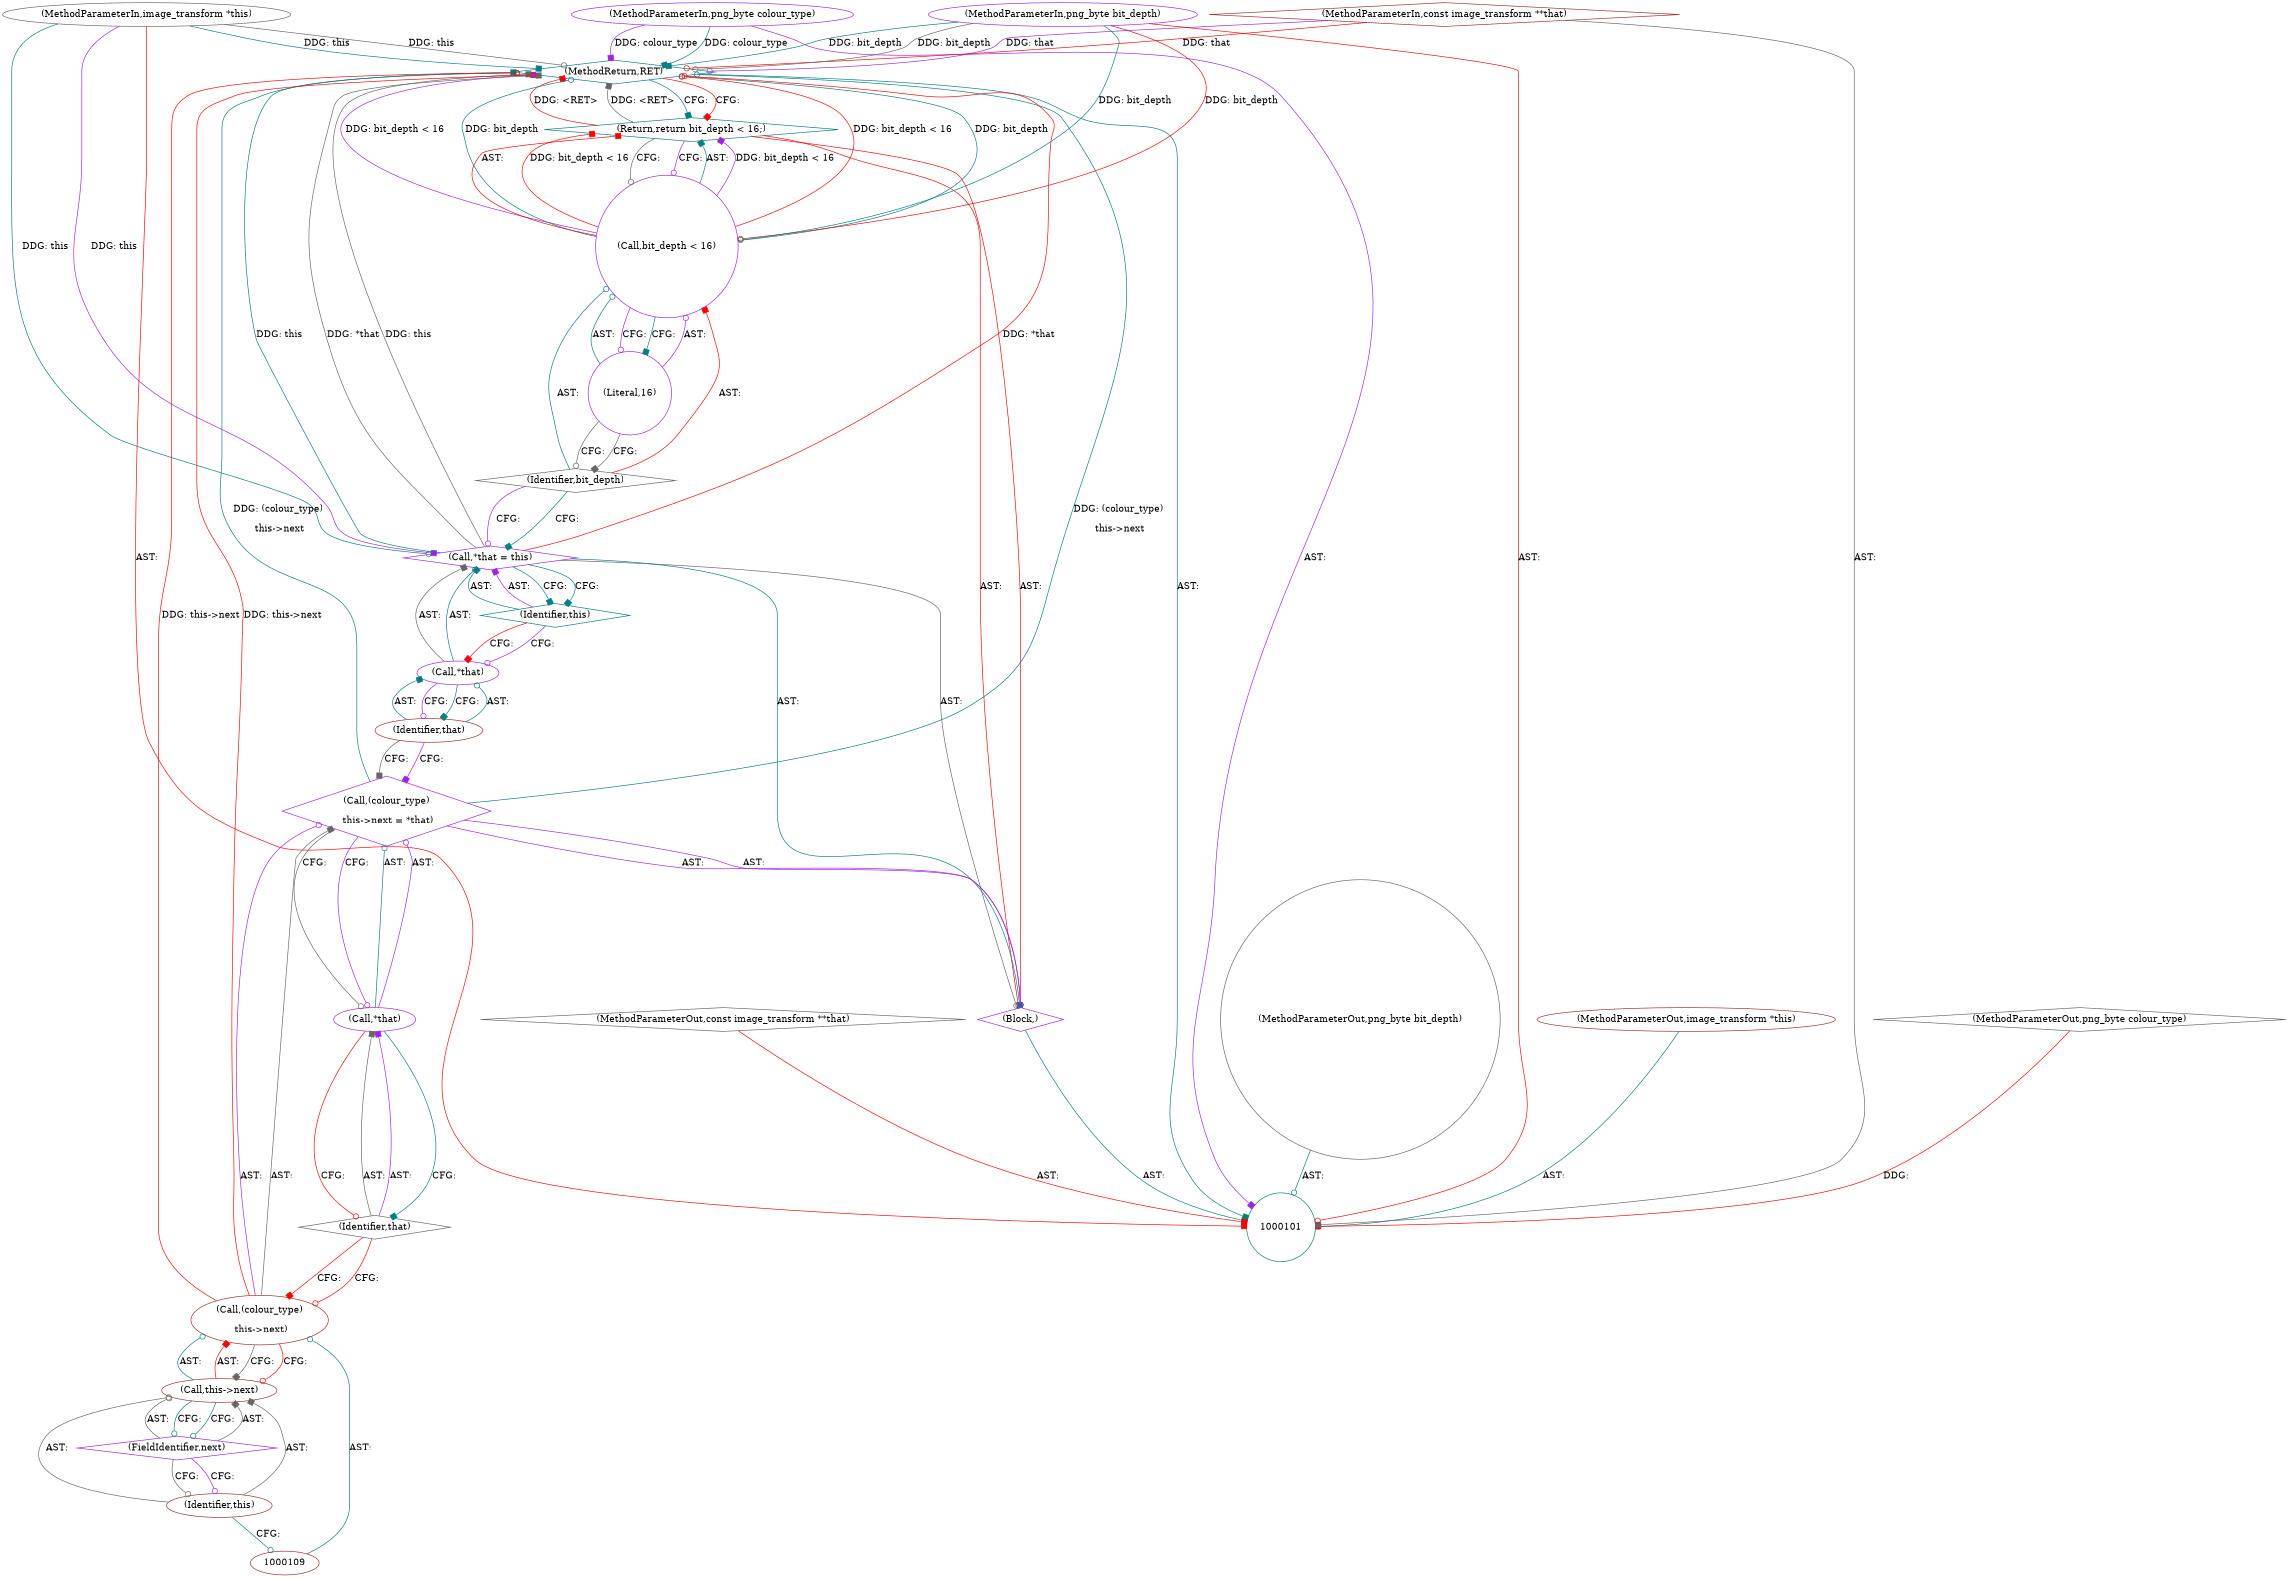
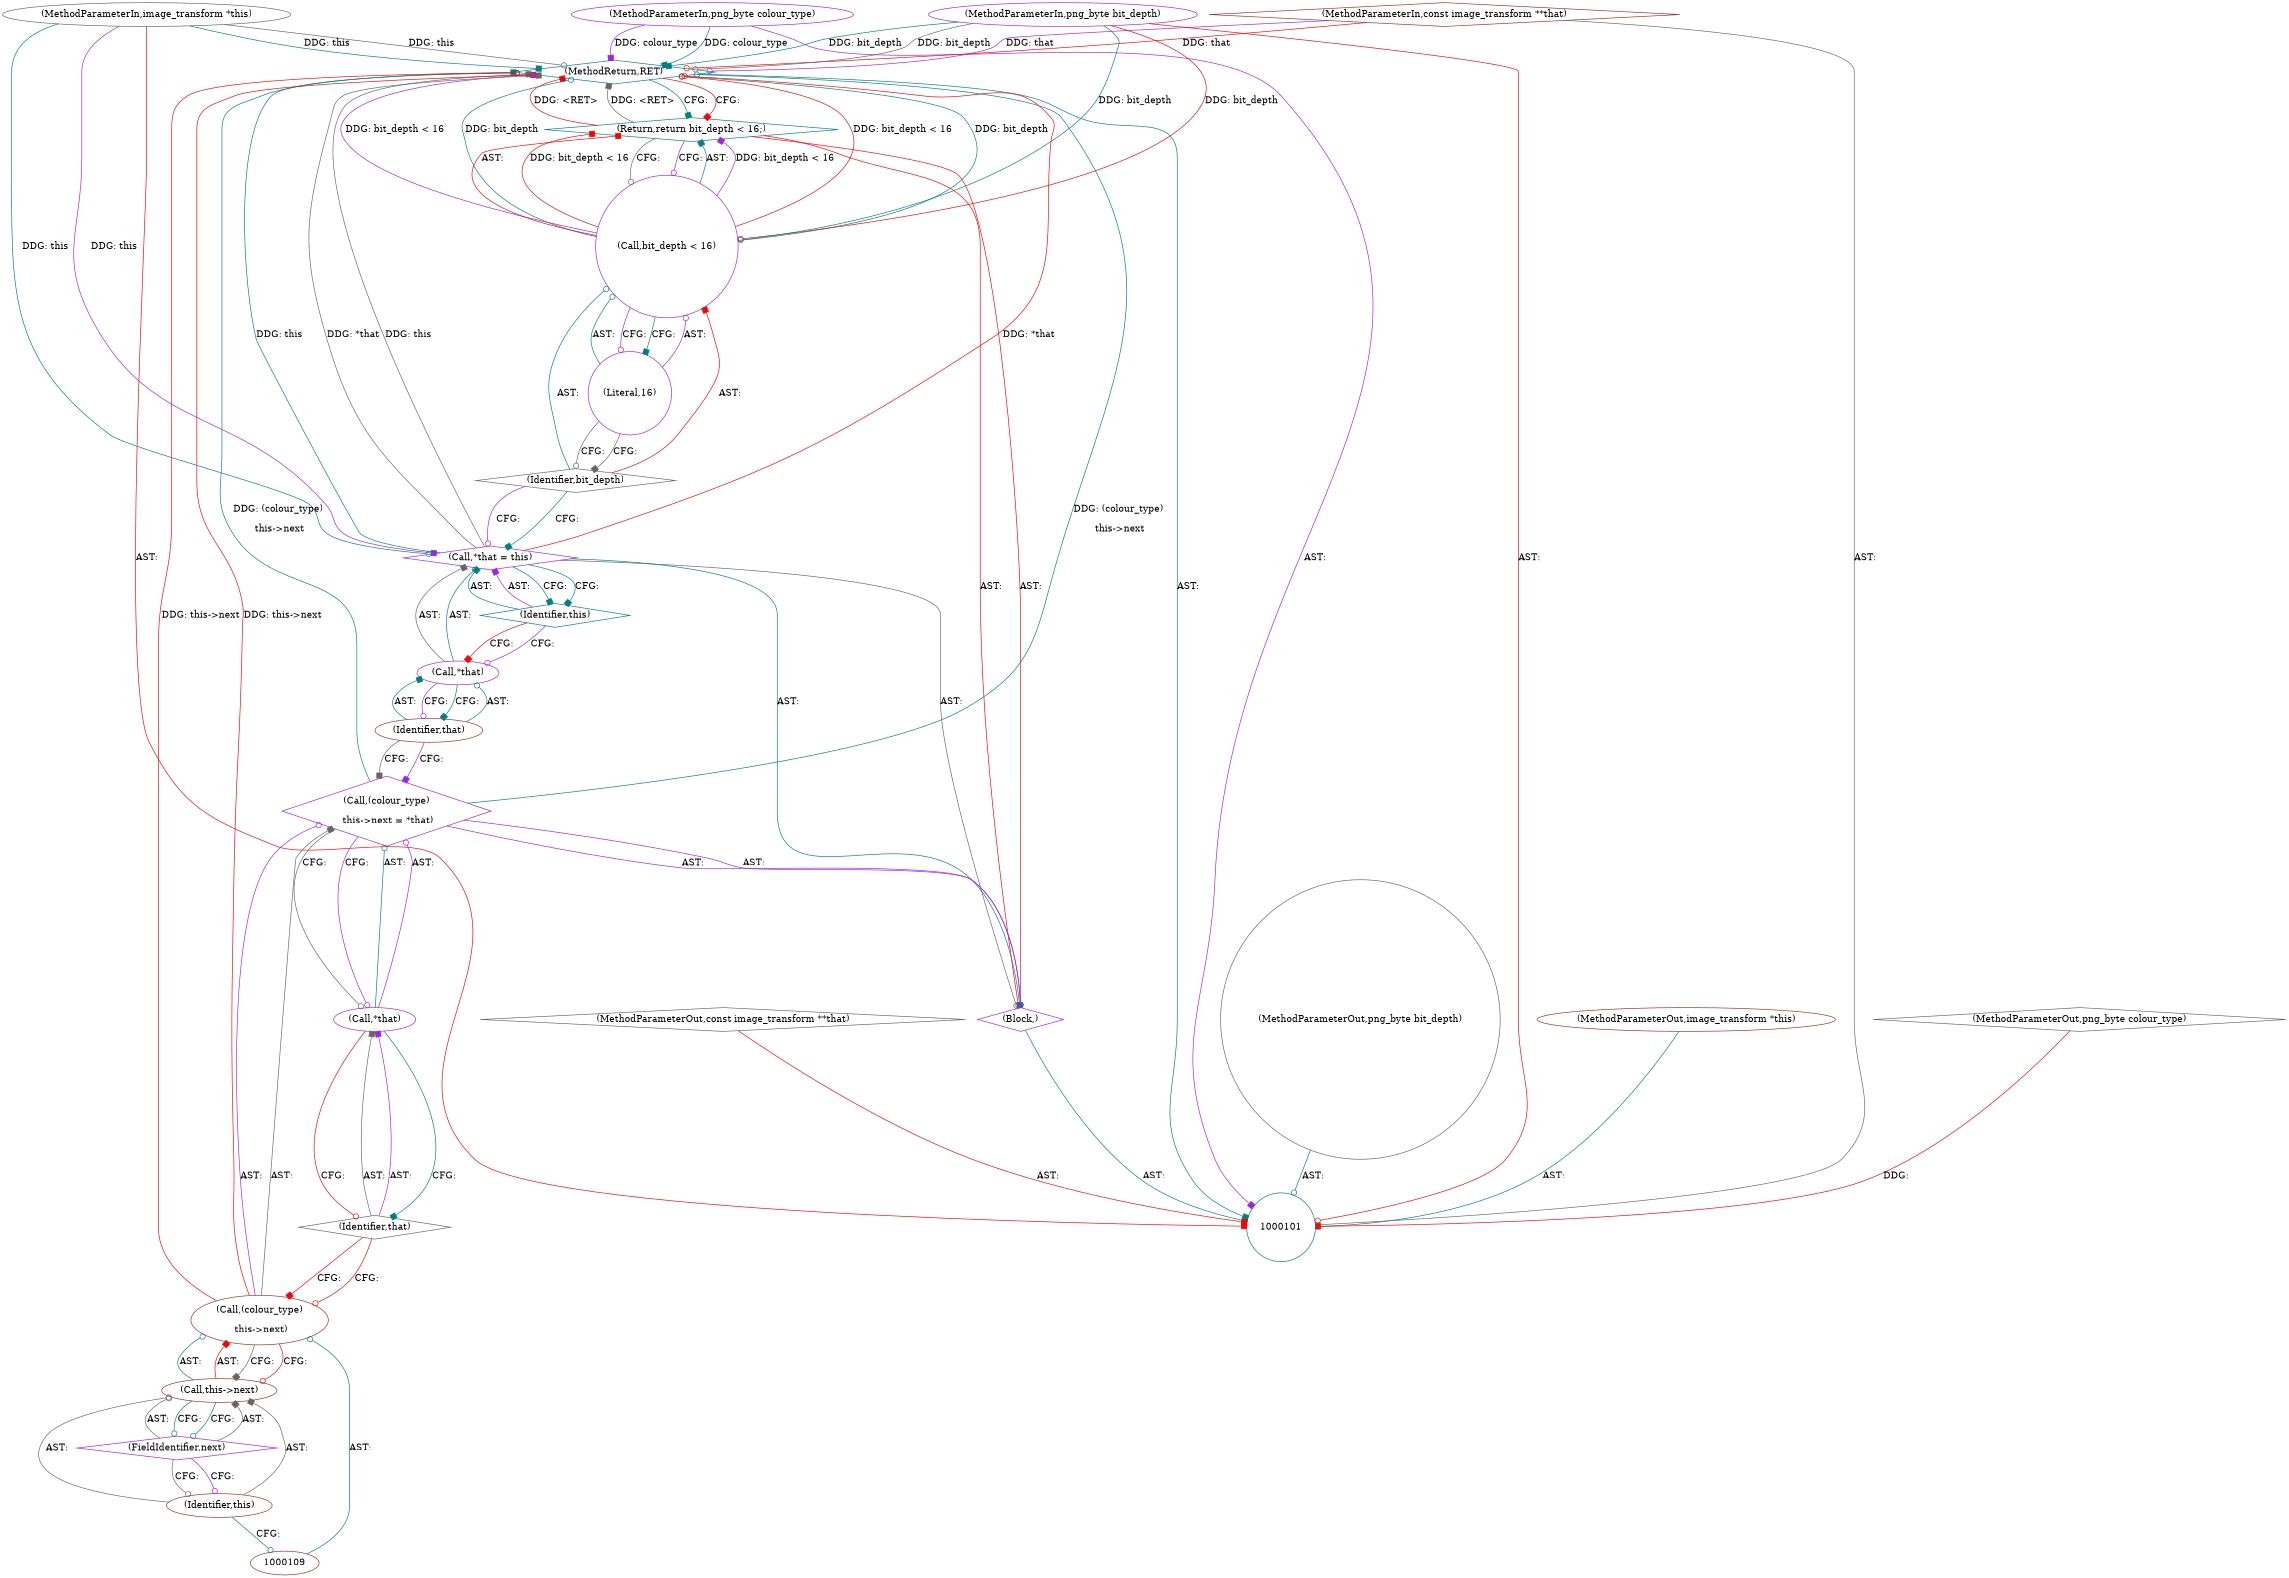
edge "(MethodParameterIn,const image_transform **that)" -> "1000101": arrowhead box -> odot
